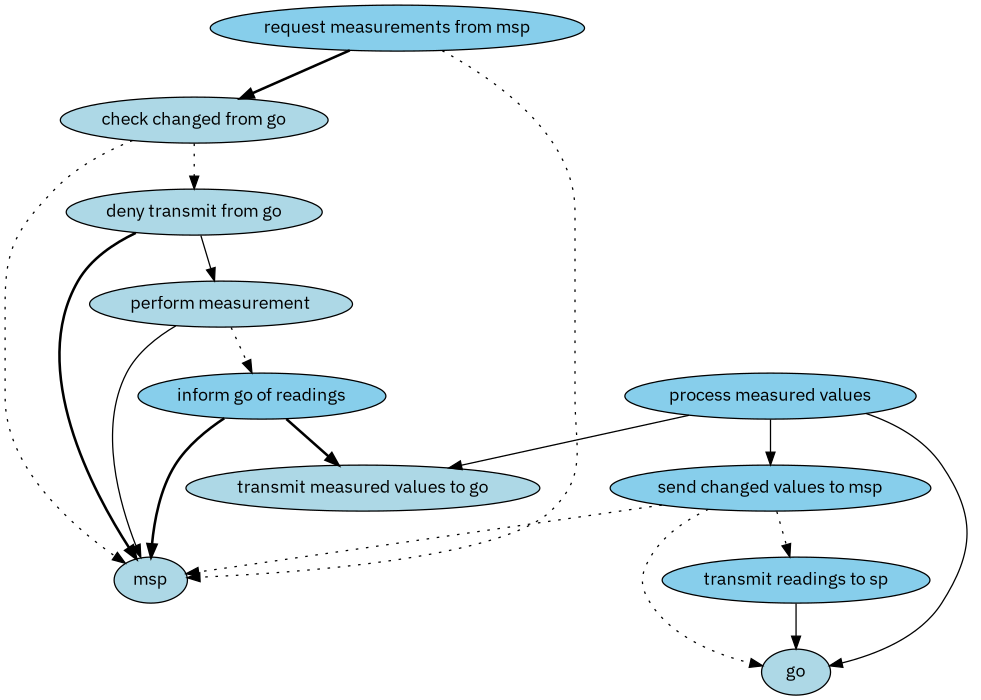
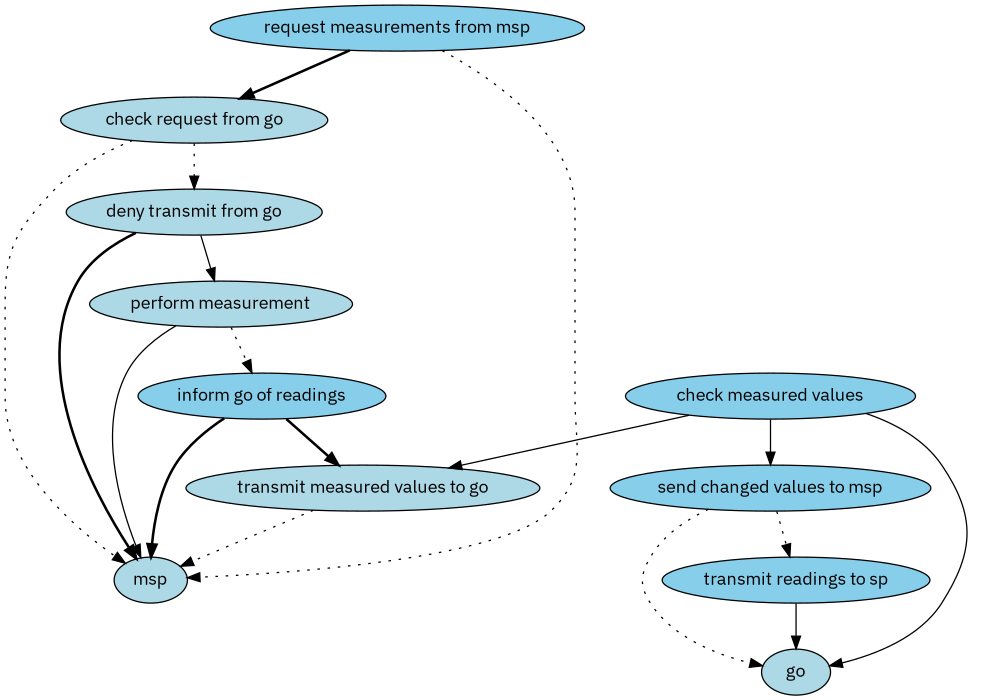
node "check changed from go": label "check changed from go" -> "check request from go"
node "process measured values": label "process measured values" -> "check measured values"
edge "send changed values to msp" -> "msp": now "transmit measured values to go" -> "msp"
